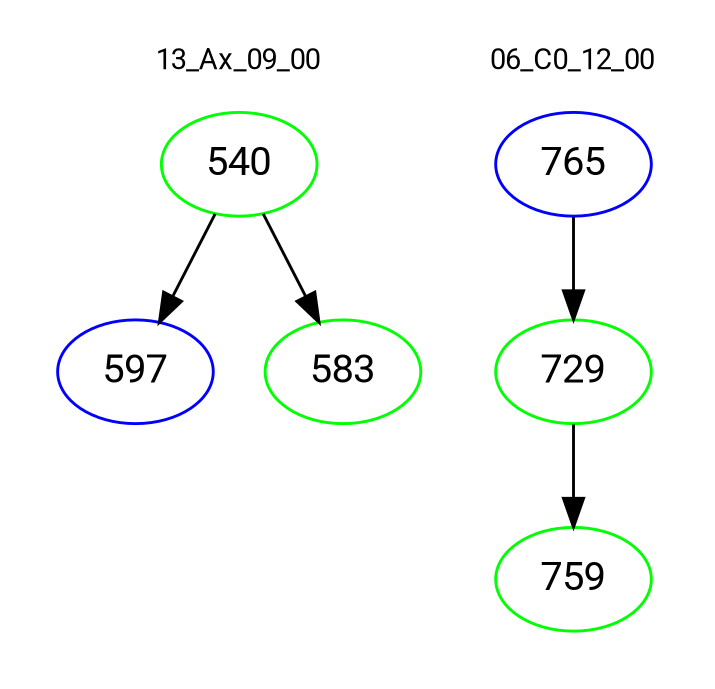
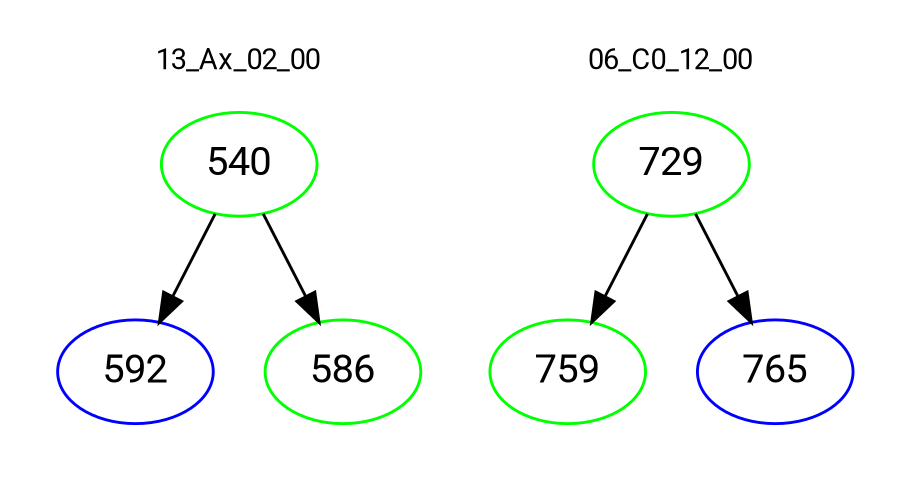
cluster "13_Ax_09_00": label "13_Ax_09_00" -> "13_Ax_02_00"
edge "765" -> "729": reversed
node "597": label "597" -> "592"
node "583": label "583" -> "586"
